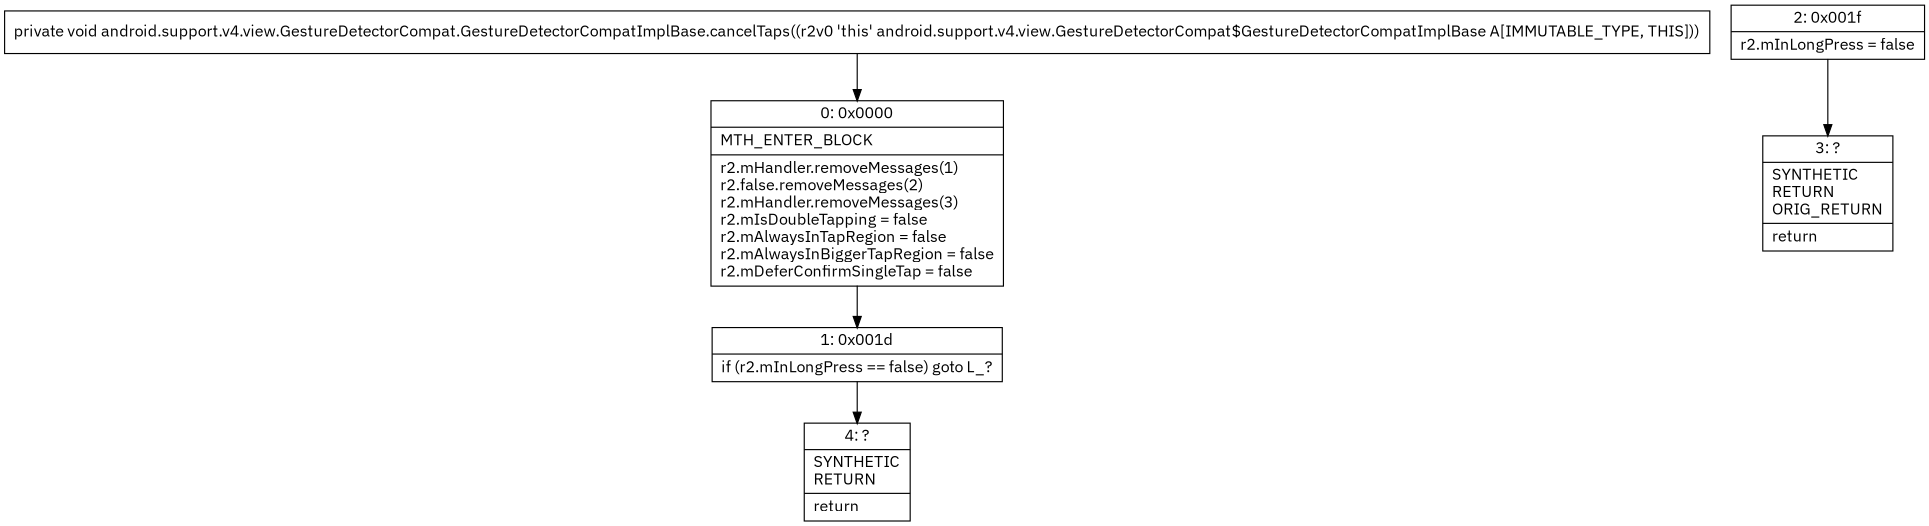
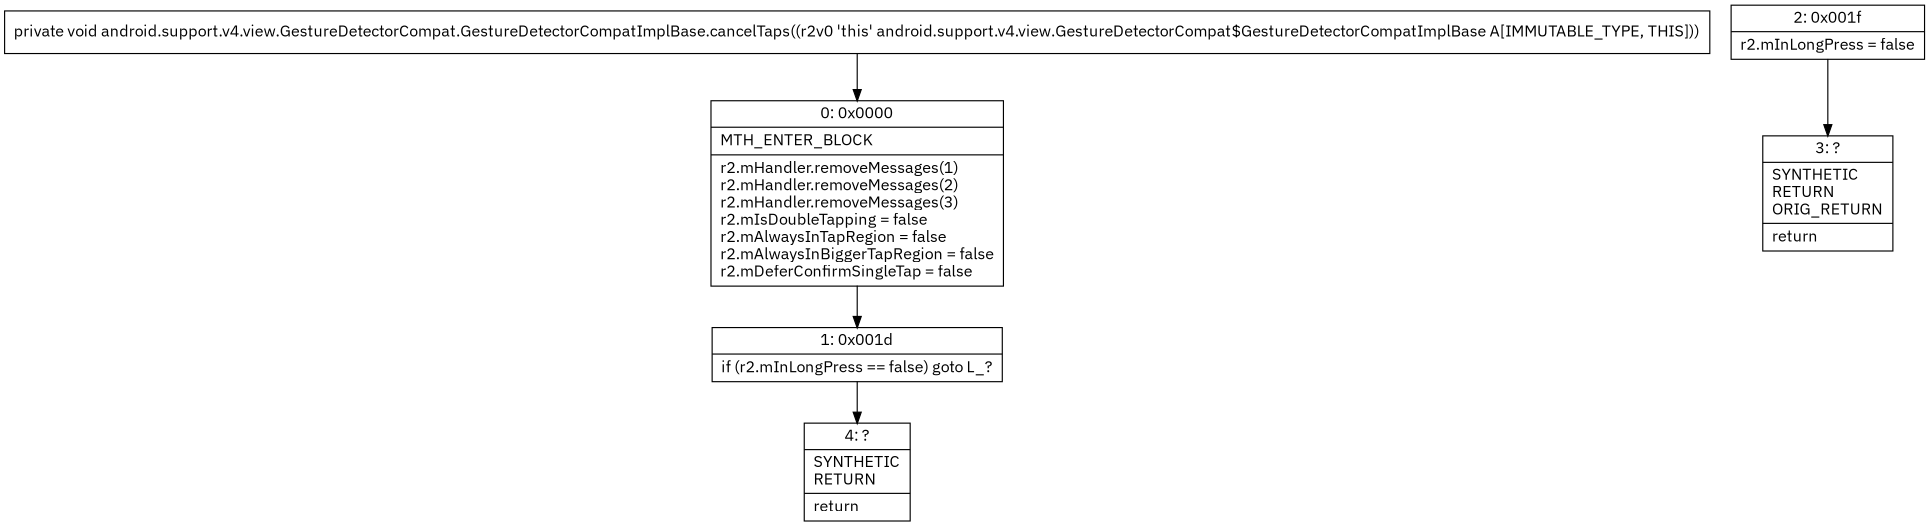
node "0: 0x0000": text "r2.false.removeMessages(2)" -> "r2.mHandler.removeMessages(2)"
